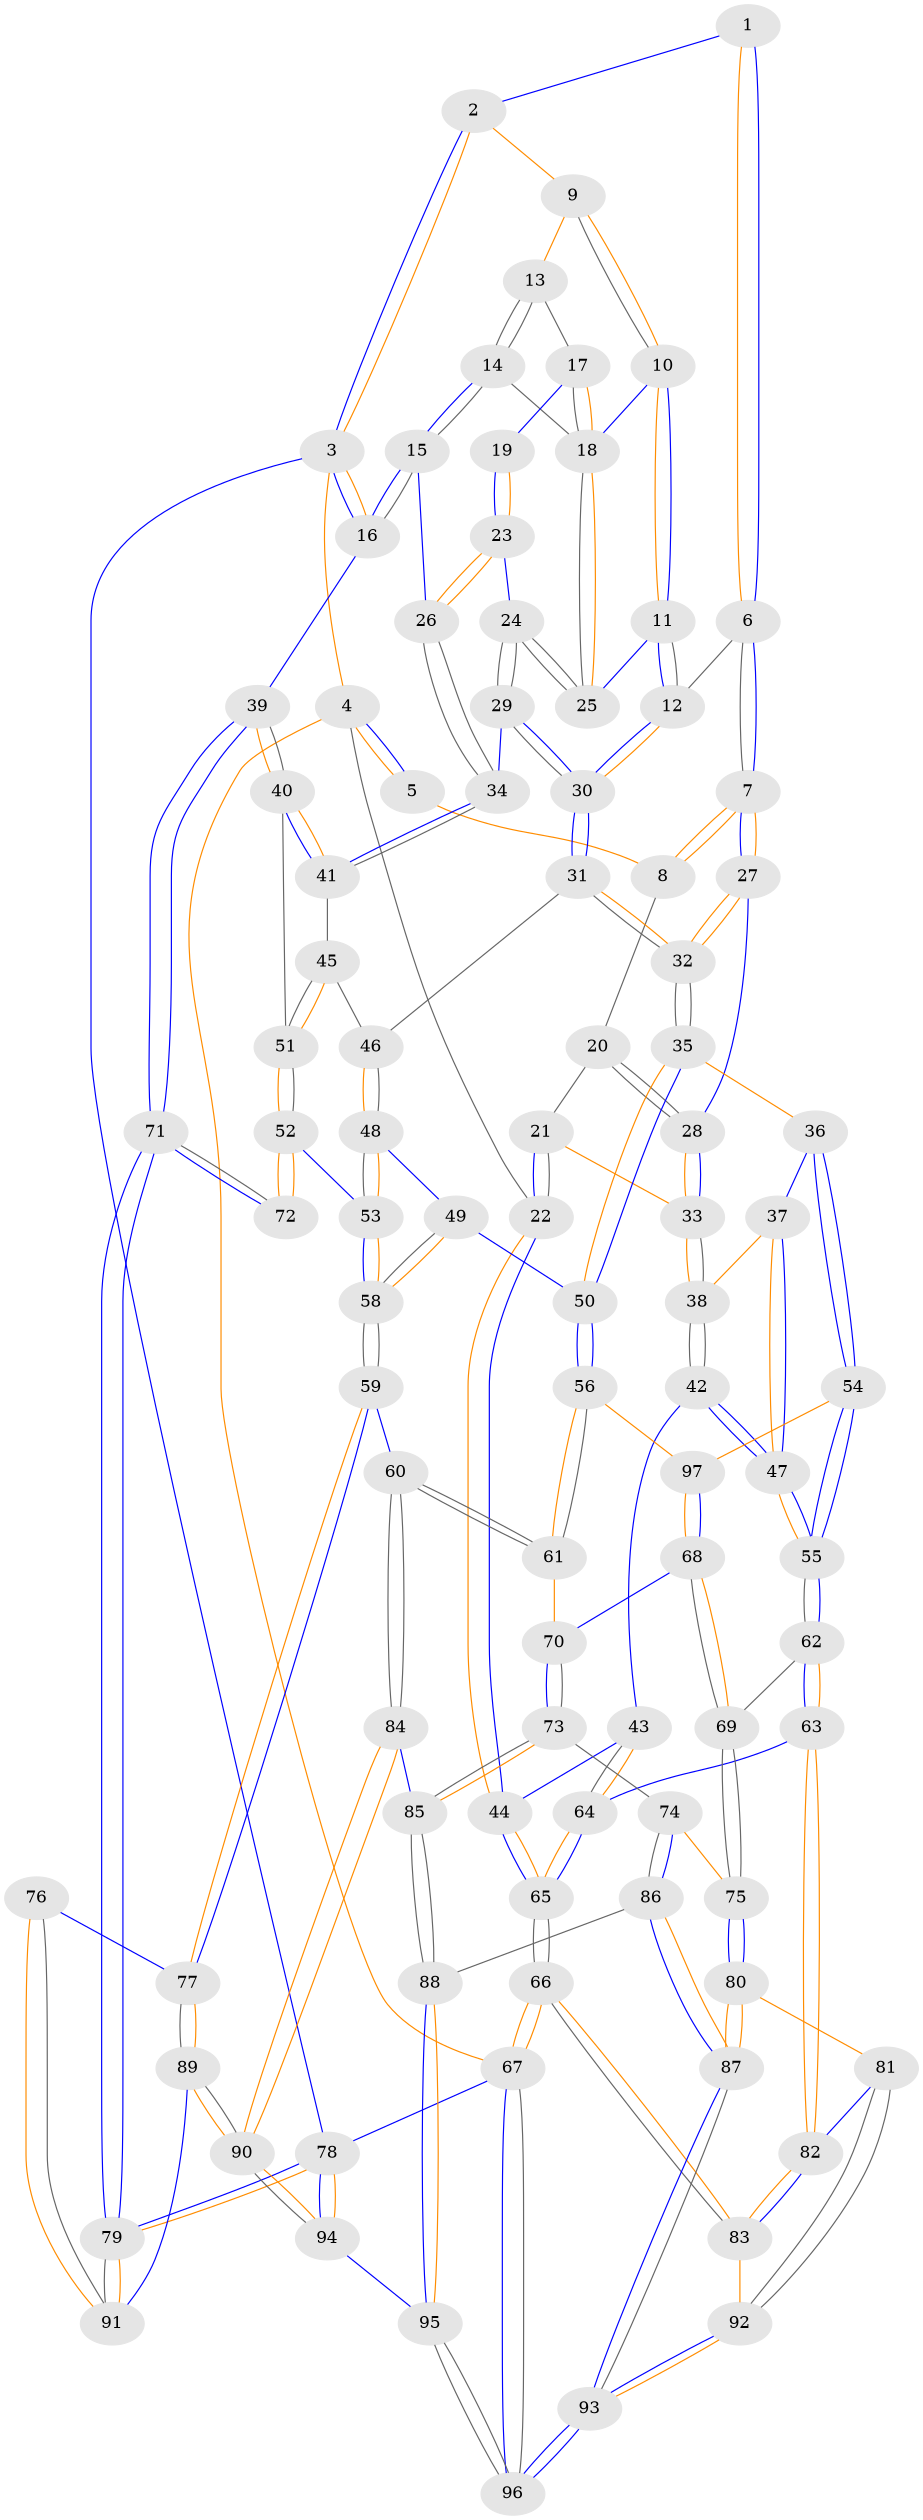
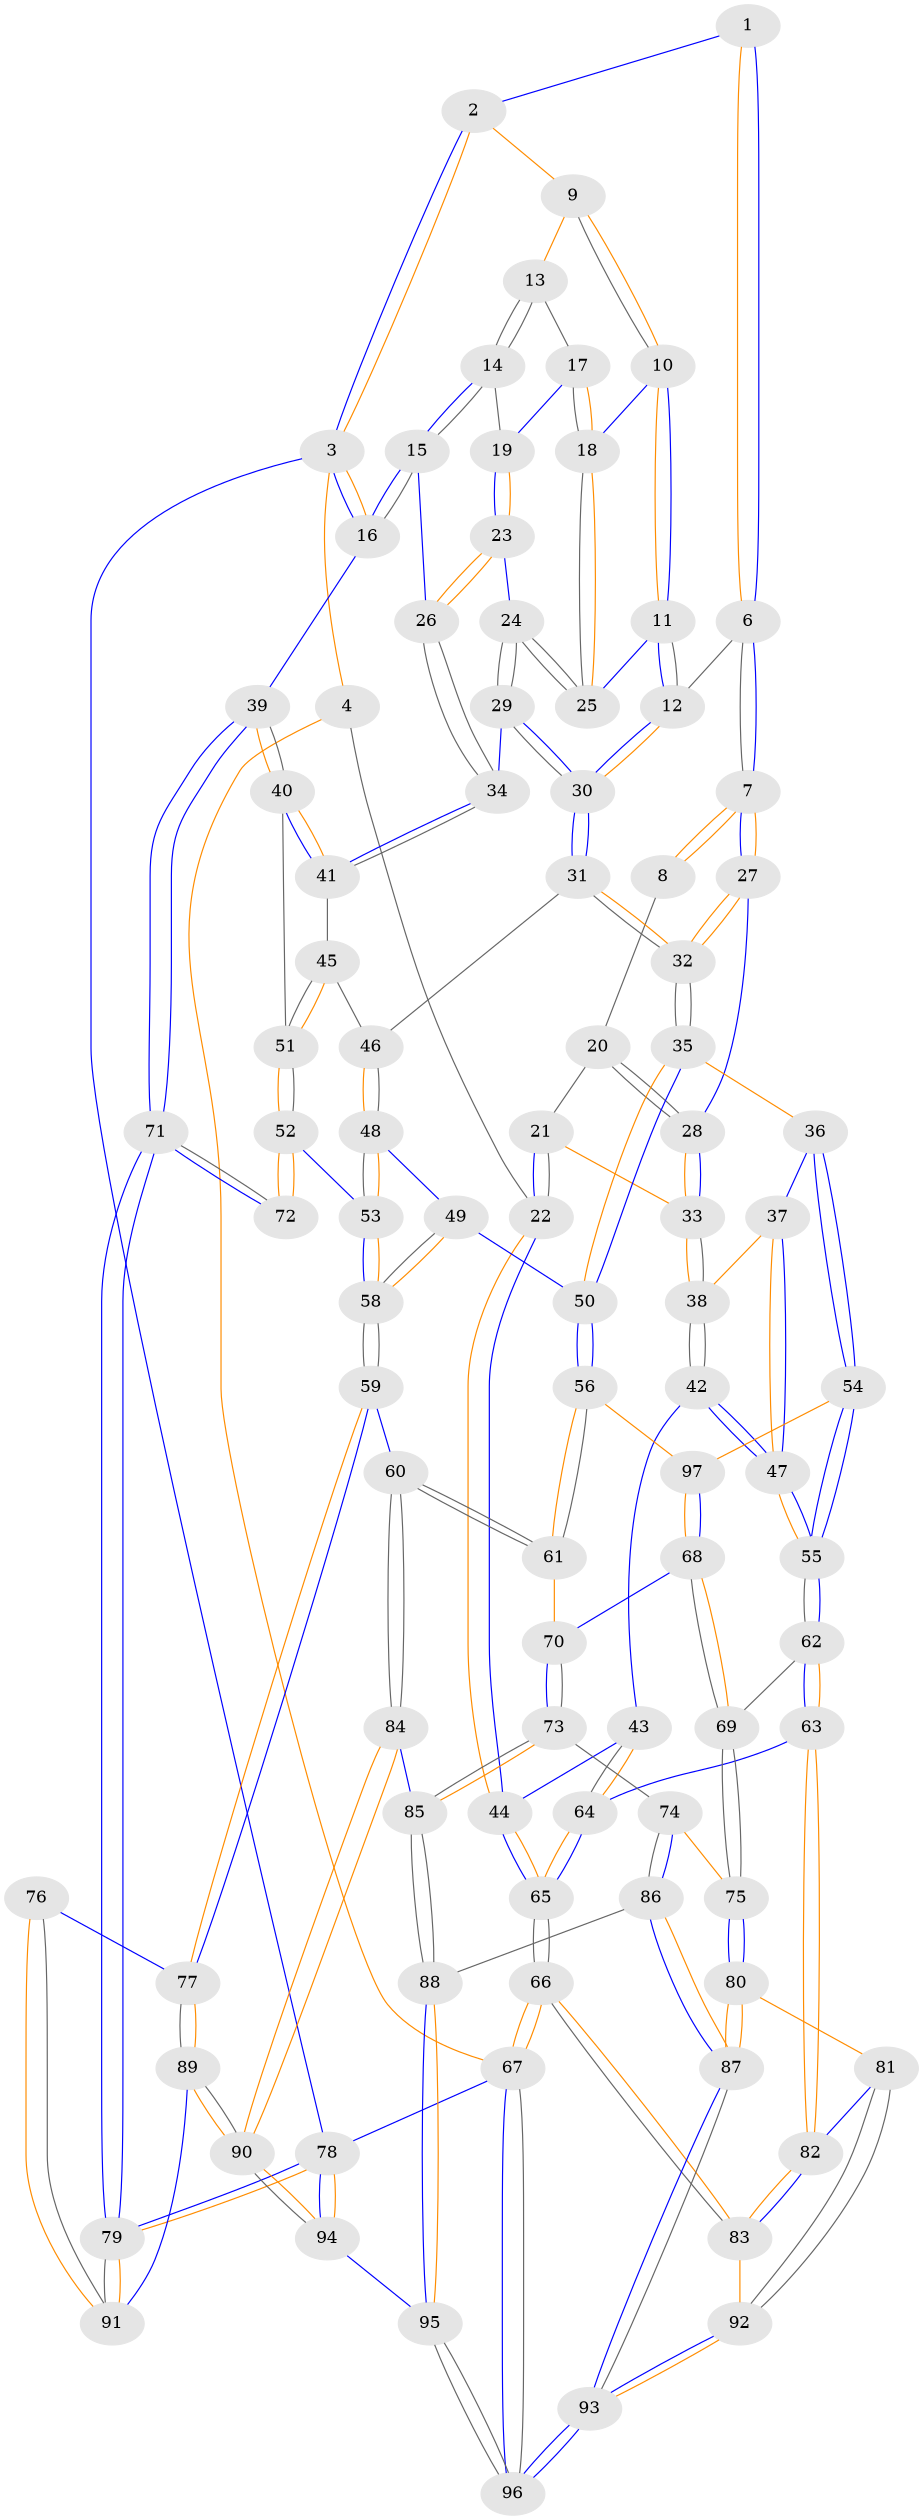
edge "14" -- "18": now "14" -- "19"
node "5": removed
